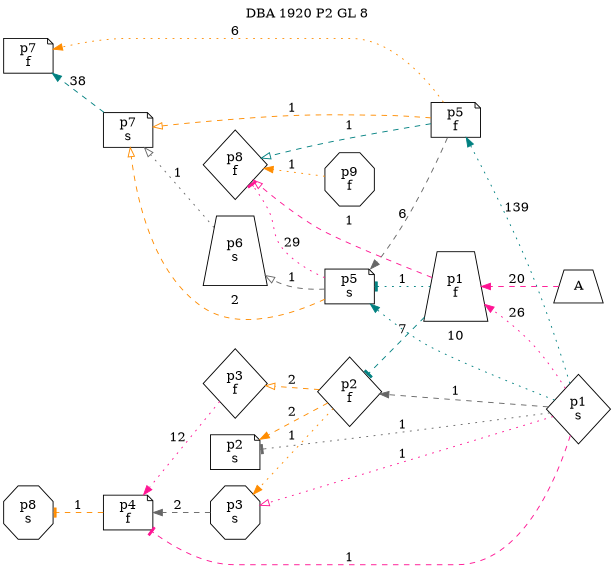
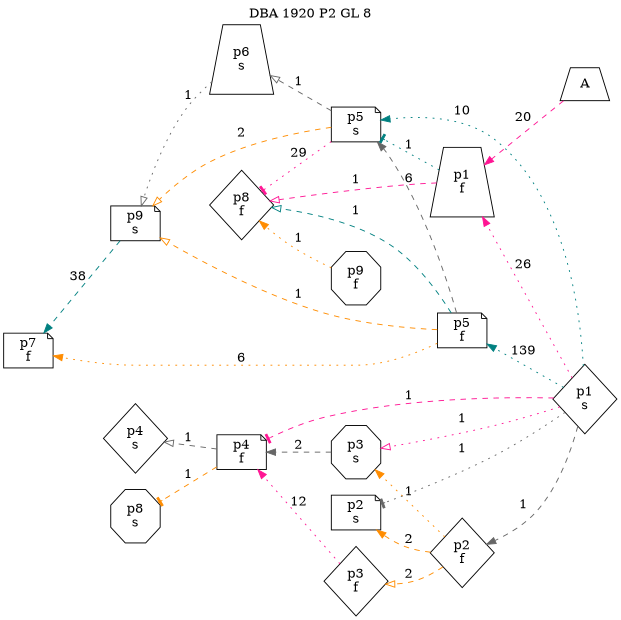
node "p7 s": label "p7 s" -> "p9 s"
edge "p1 f" -> "p2 f": removed, label "7"
node "p4 s": added
